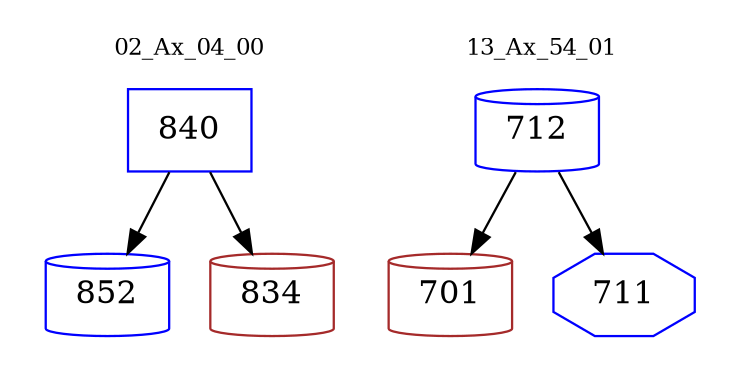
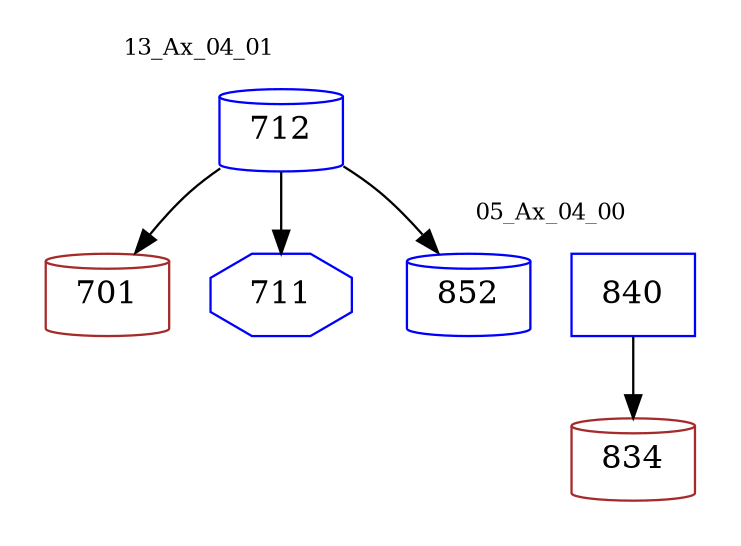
cluster "02_Ax_04_00": label "02_Ax_04_00" -> "05_Ax_04_00"
cluster "13_Ax_54_01": label "13_Ax_54_01" -> "13_Ax_04_01"
edge "840" -> "852": now "712" -> "852"
